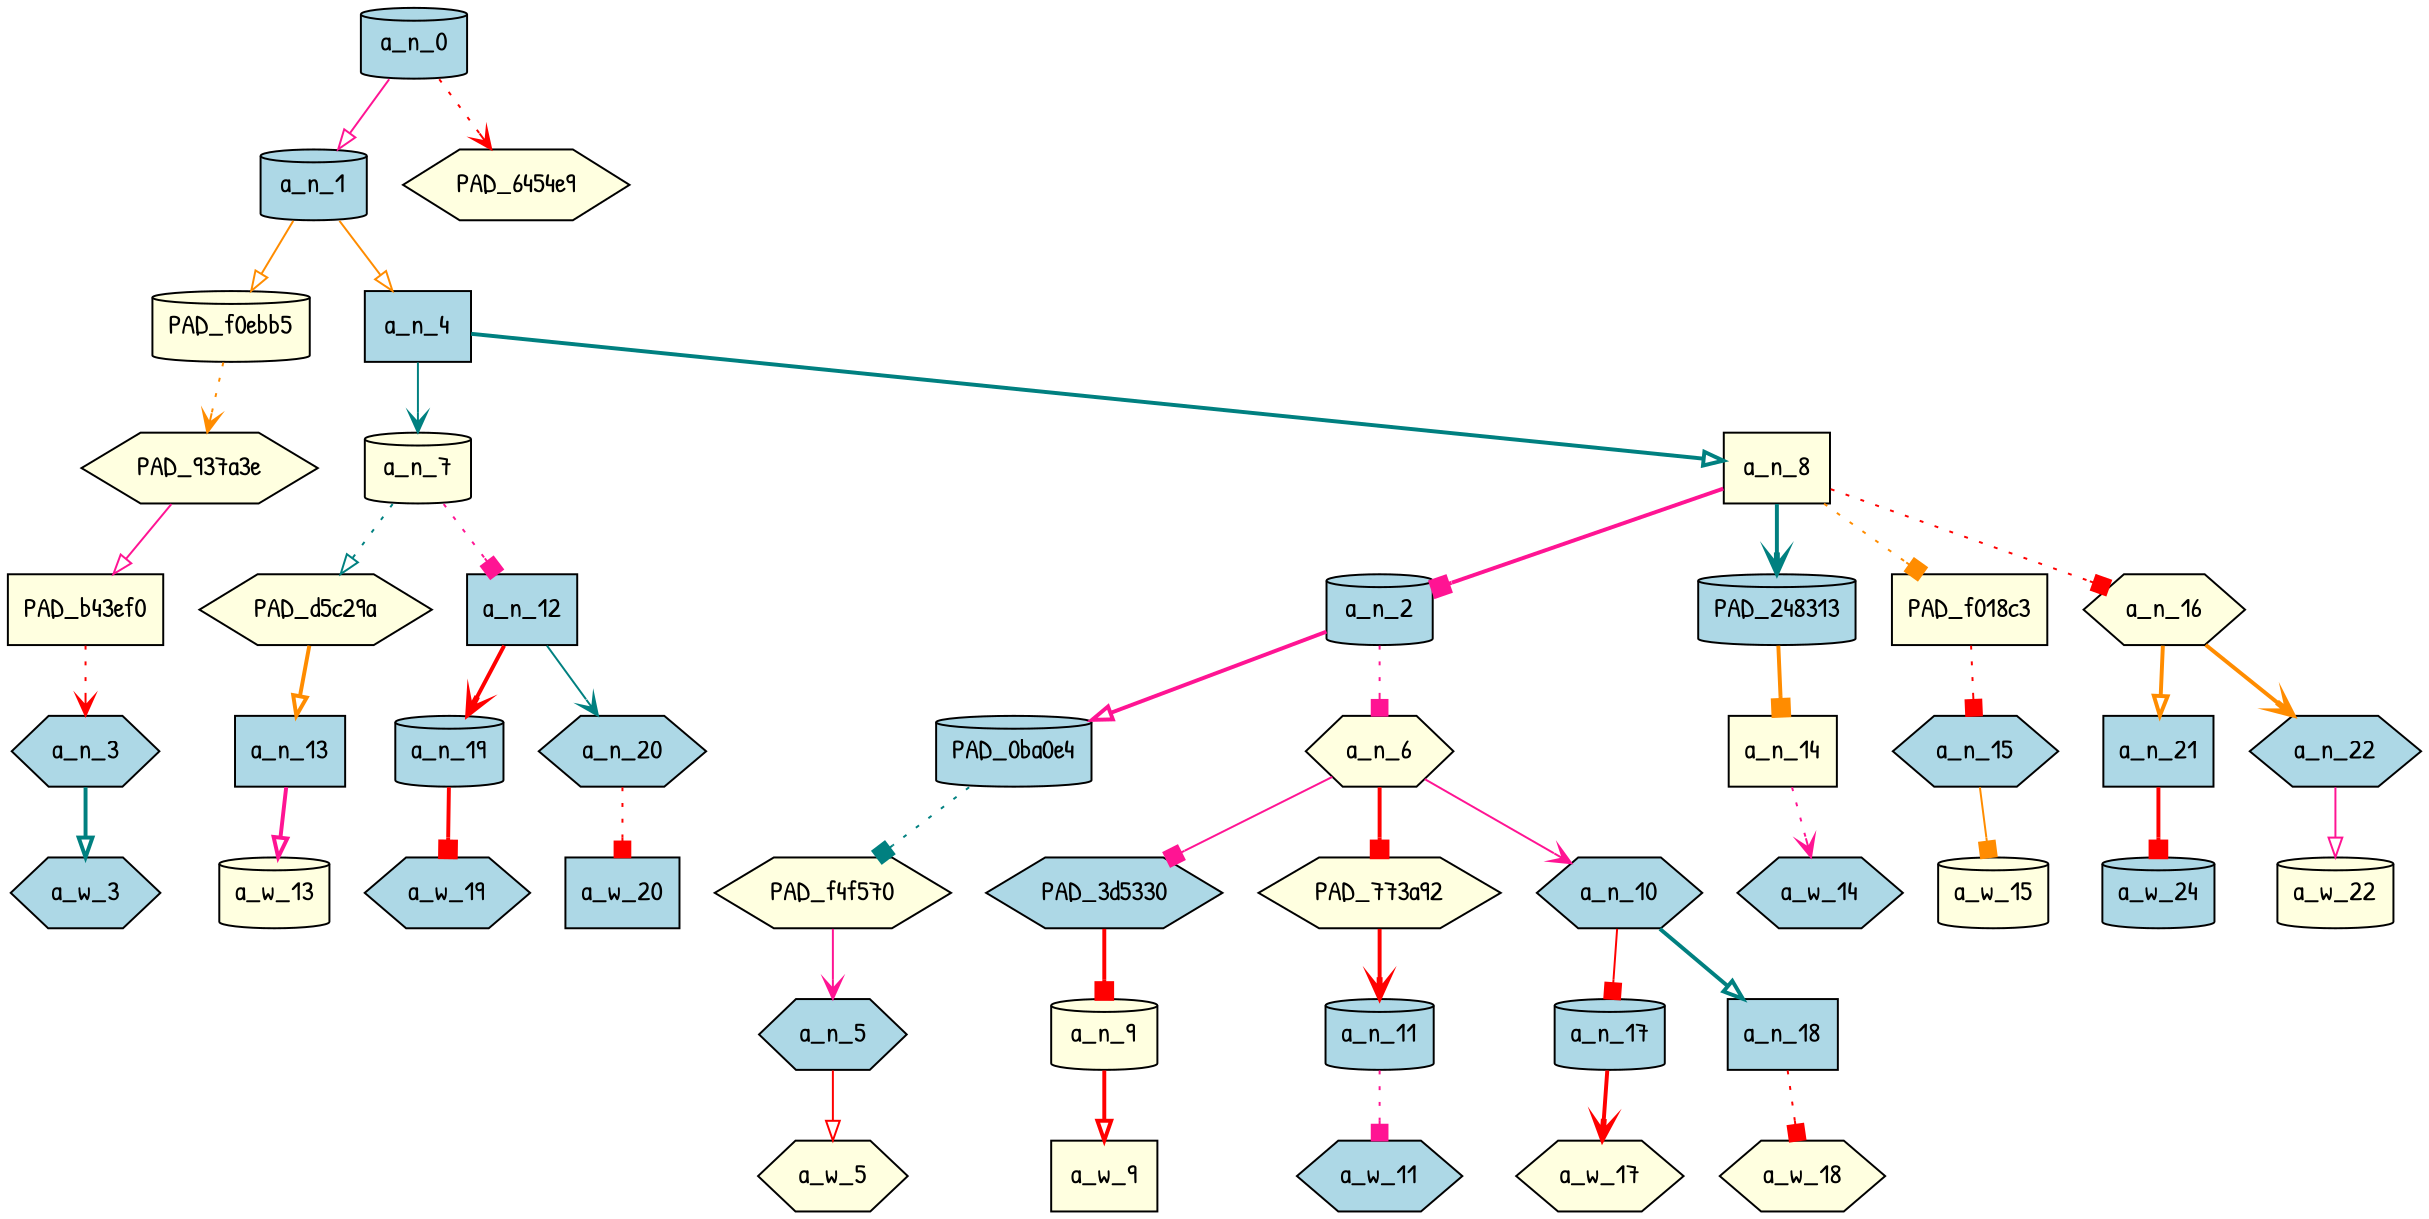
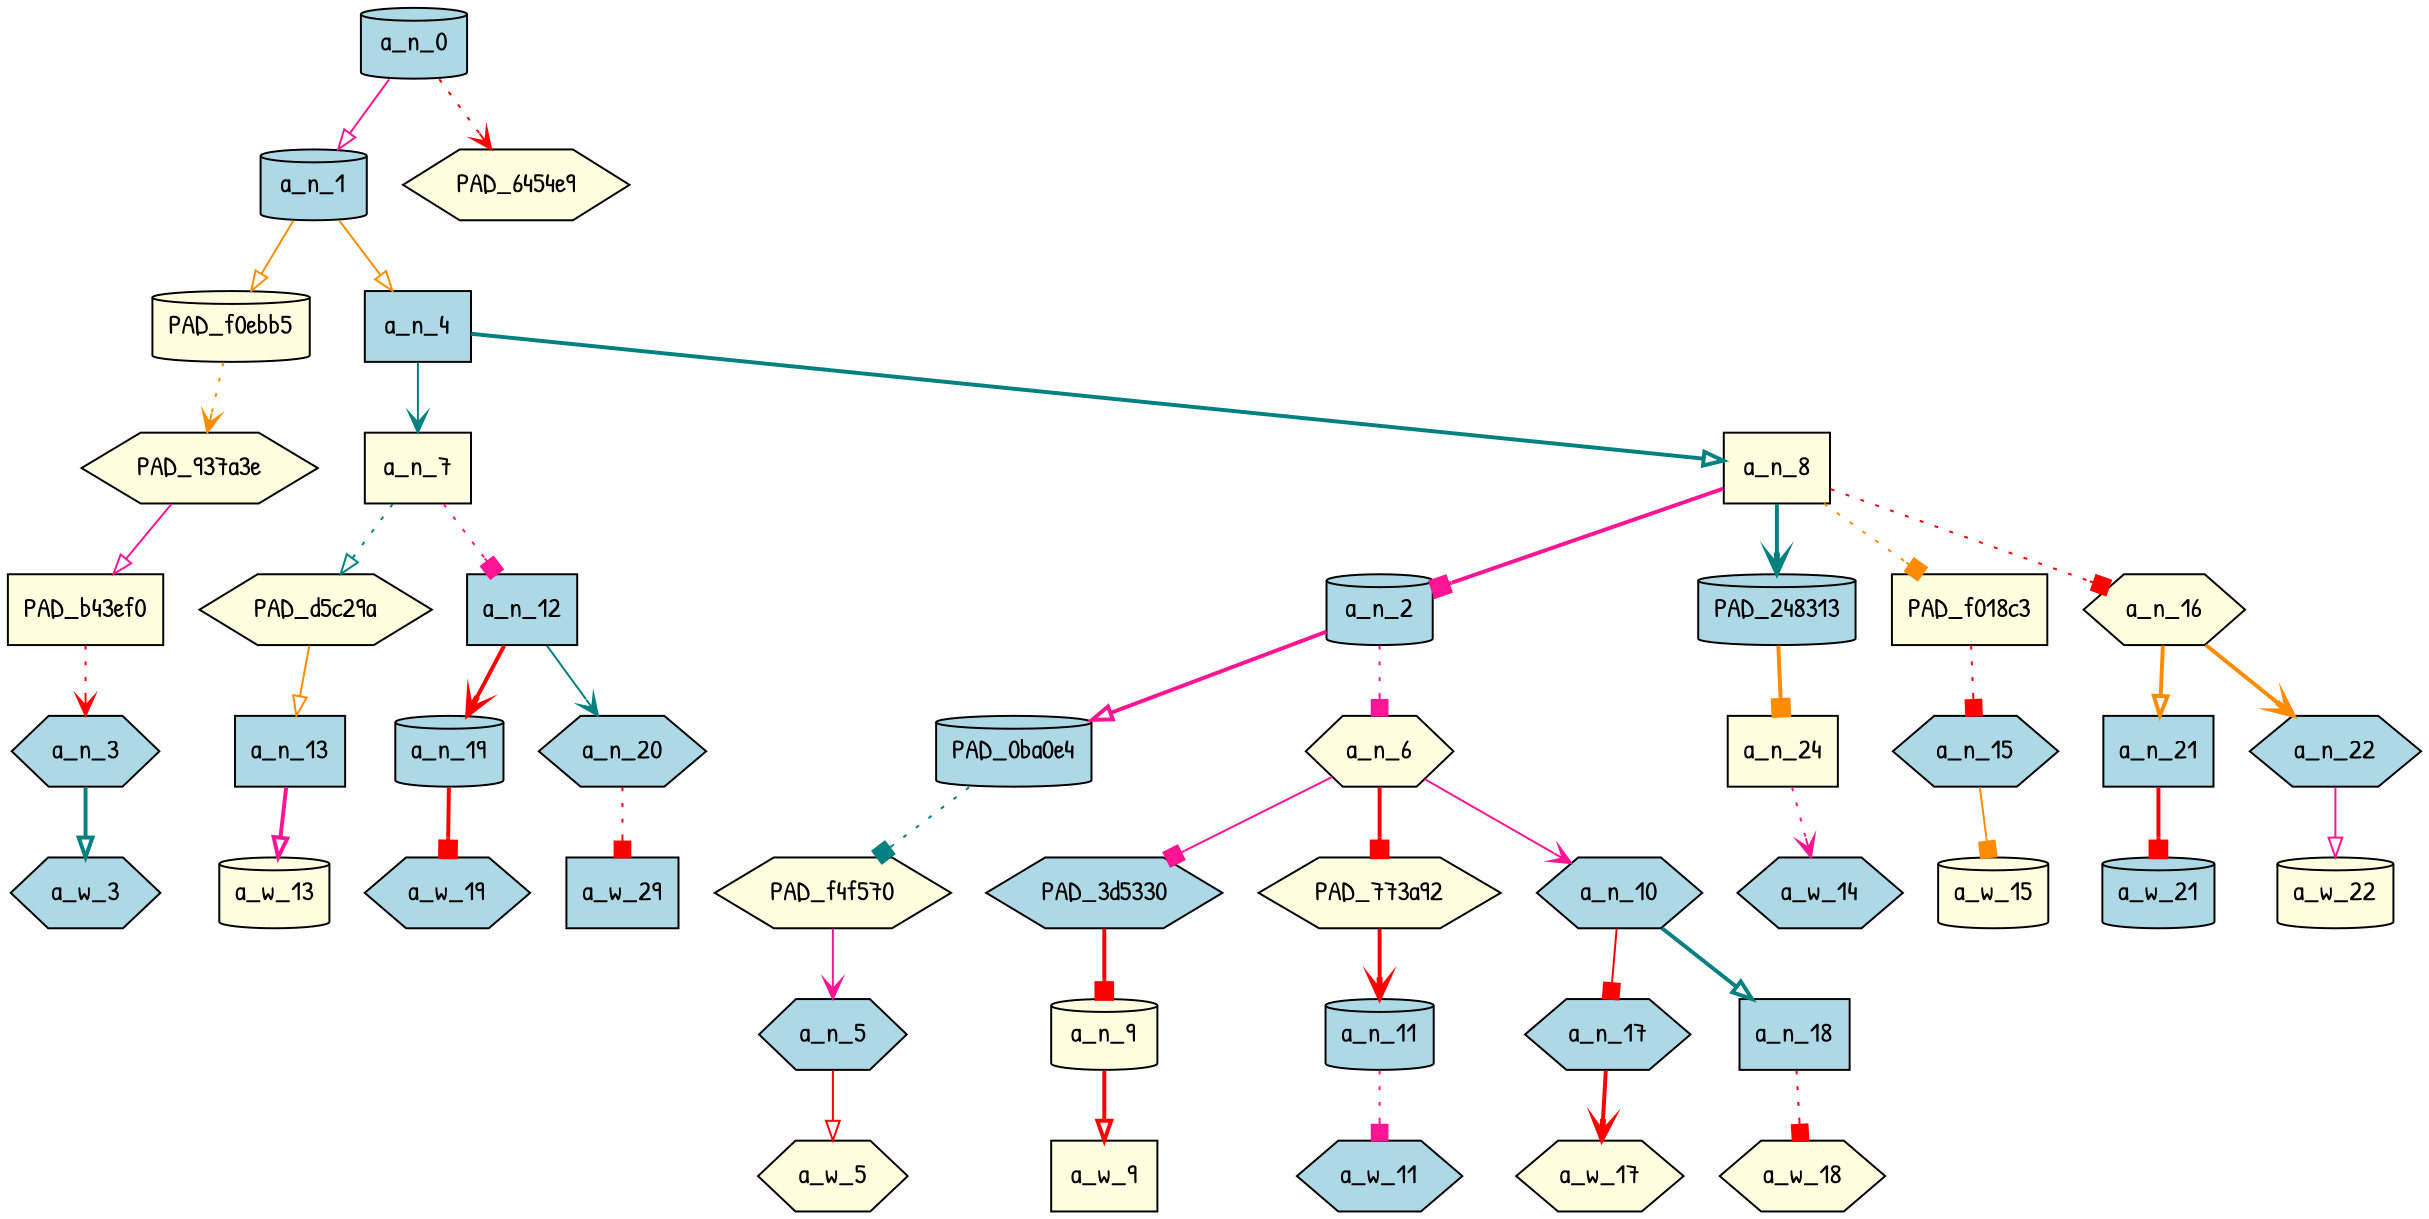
node "a_n_7": shape cylinder -> box
edge "PAD_d5c29a" -> "a_n_13": style bold -> solid
node "a_n_14": label "a_n_14" -> "a_n_24"
node "a_w_20": label "a_w_20" -> "a_w_29"
node "a_w_24": label "a_w_24" -> "a_w_21"
node "a_n_17": shape cylinder -> hexagon
